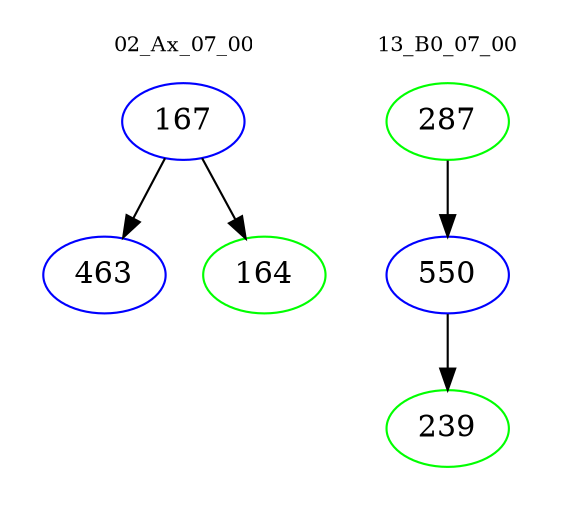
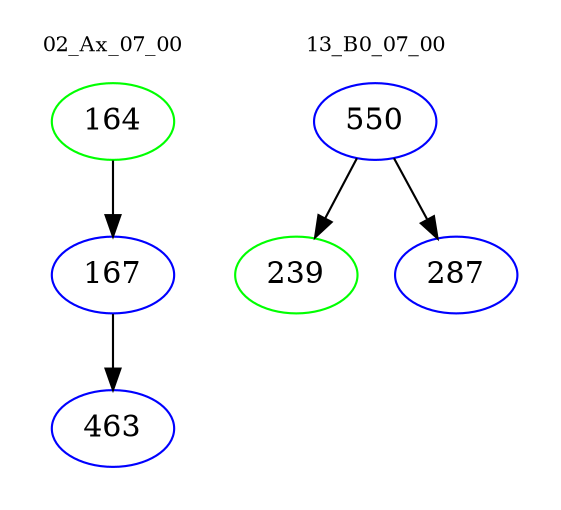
node "287": color green -> blue
edge "287" -> "550": reversed
edge "167" -> "164": reversed
